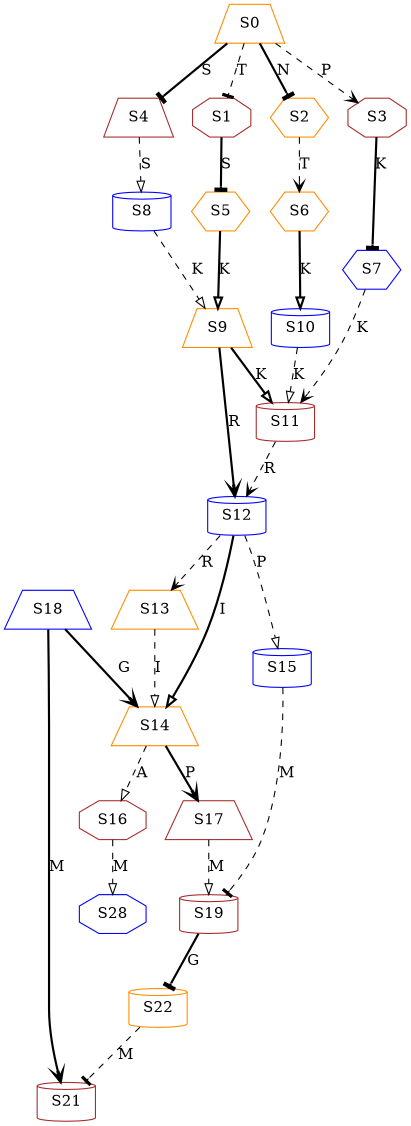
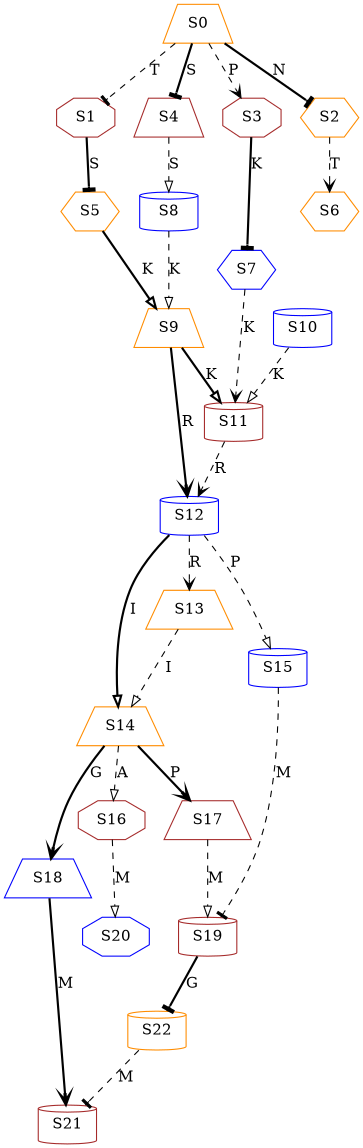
edge "S6" -> "S10": removed, label "K"
edge "S18" -> "S14": reversed
node "S28": label "S28" -> "S20"
